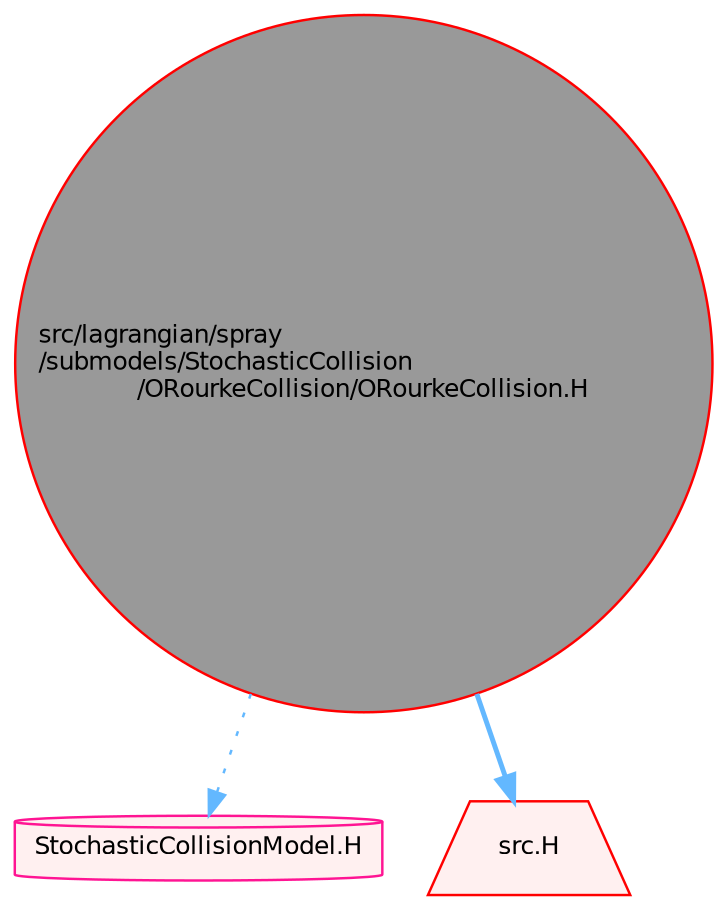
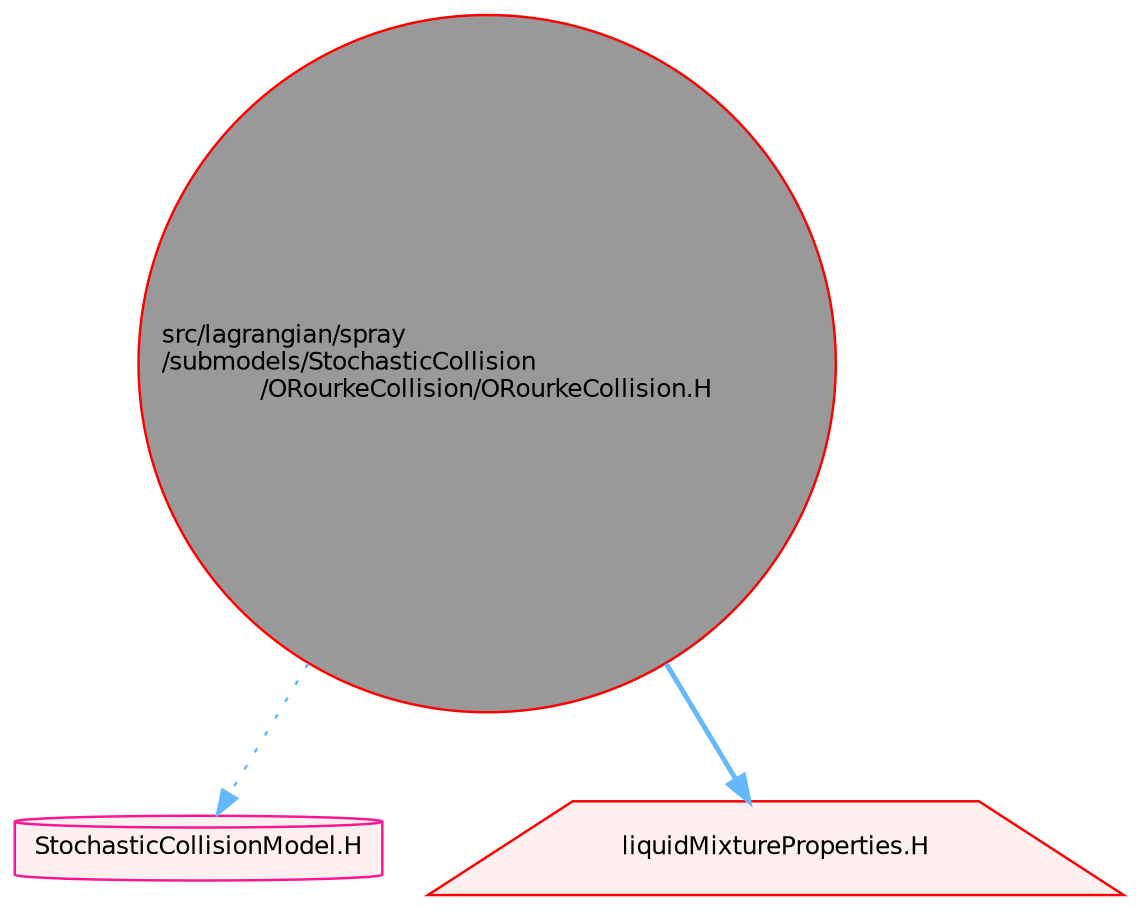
node "src.H": label "src.H" -> "liquidMixtureProperties.H"
